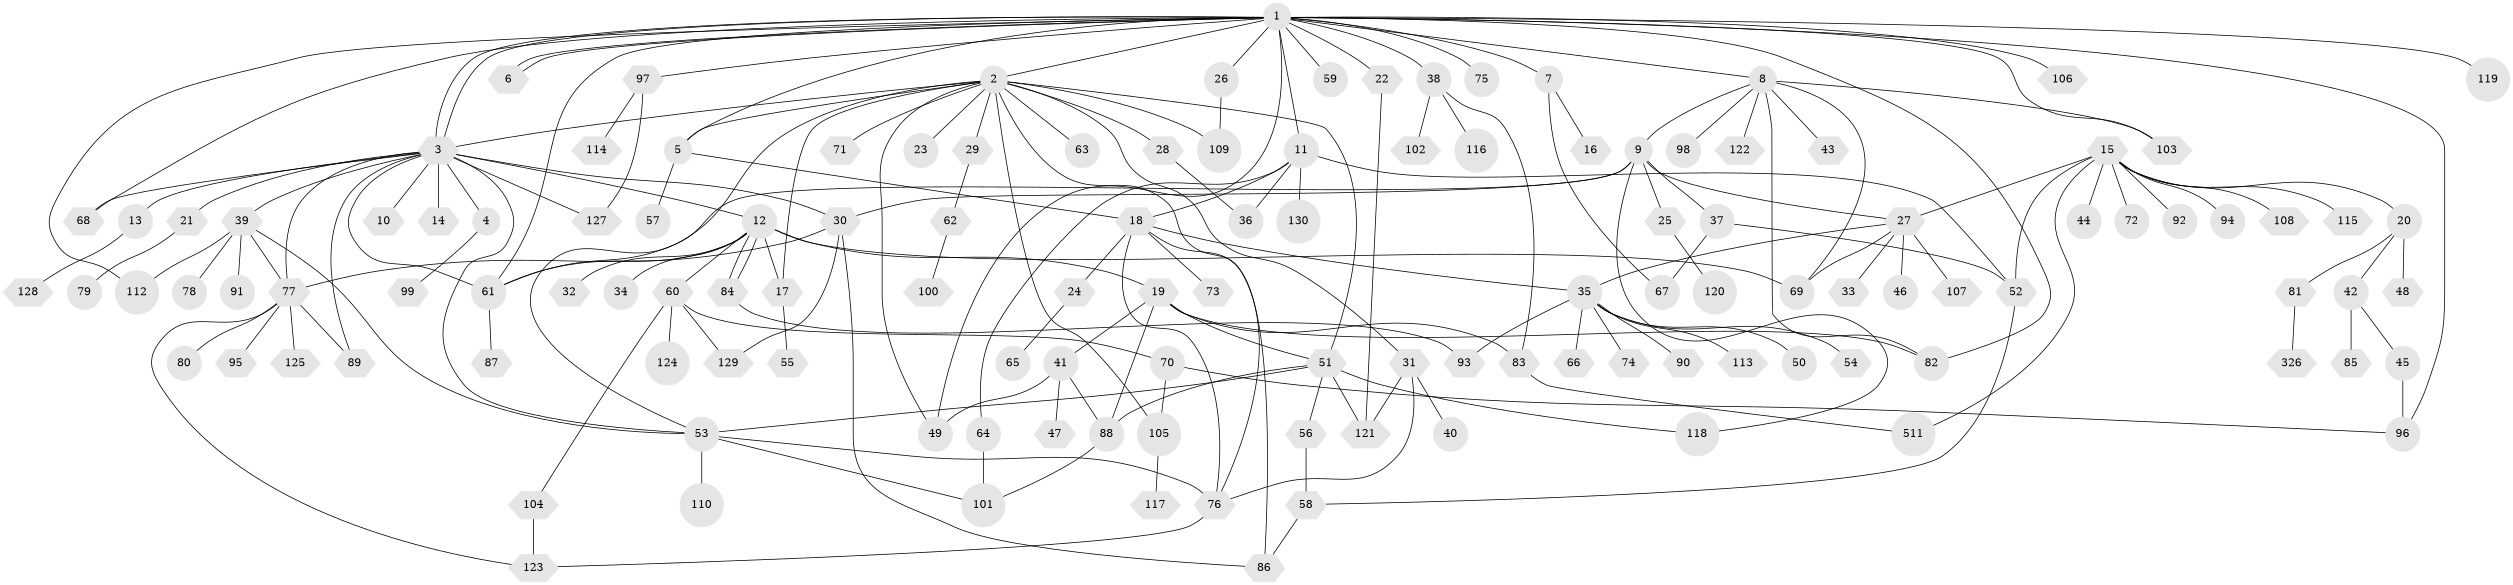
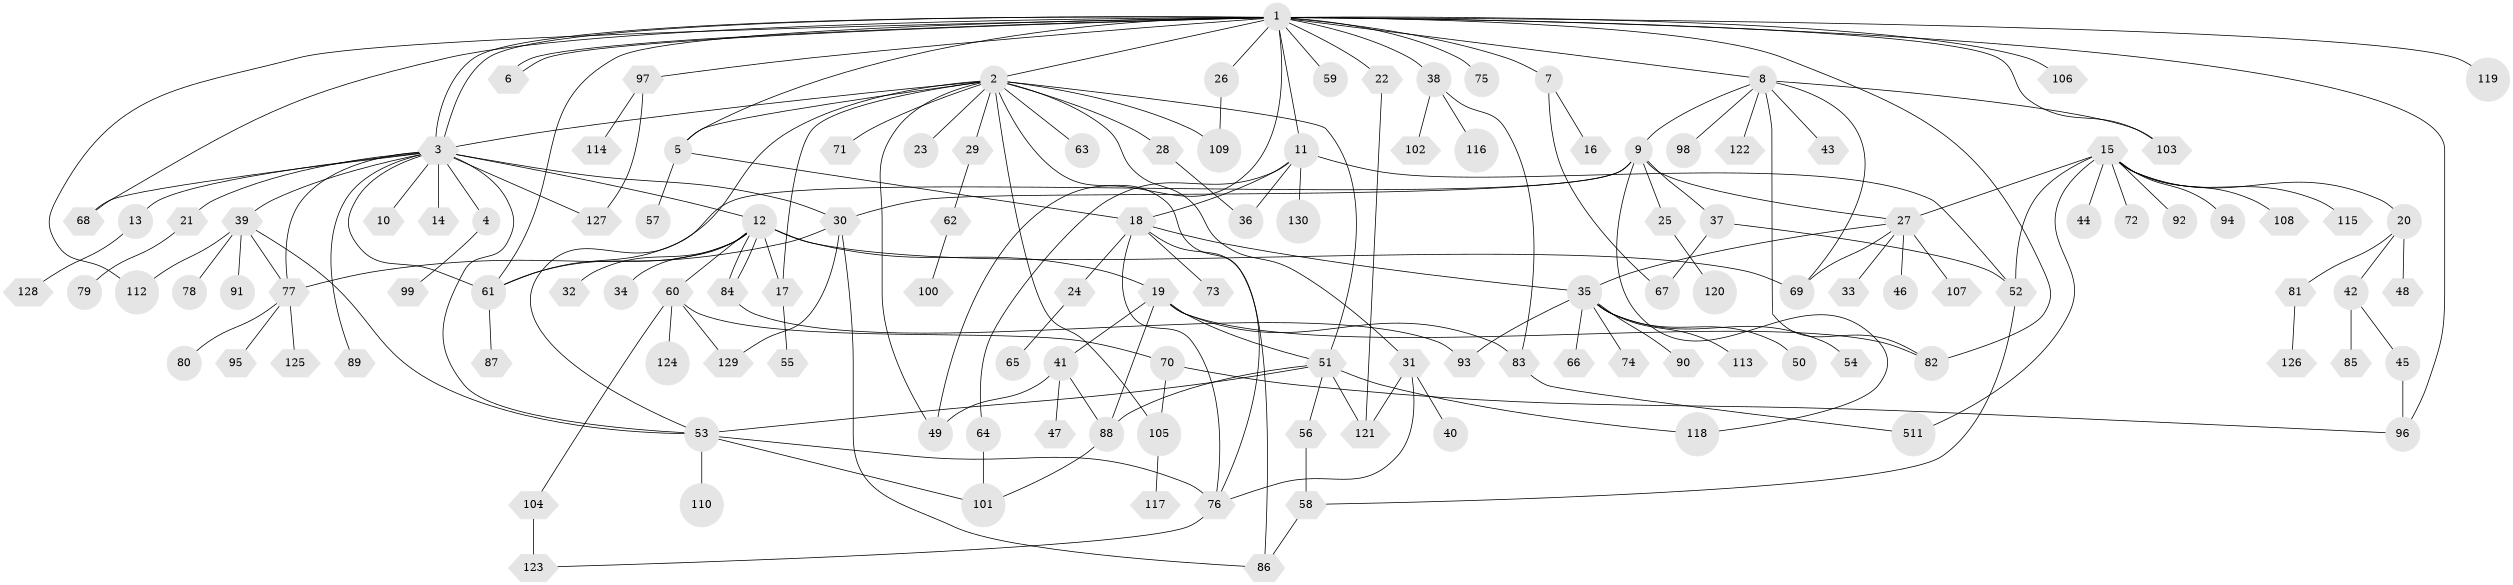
edge "77" -- "89": removed
node "326": label "326" -> "126"
edge "77" -- "123": removed
